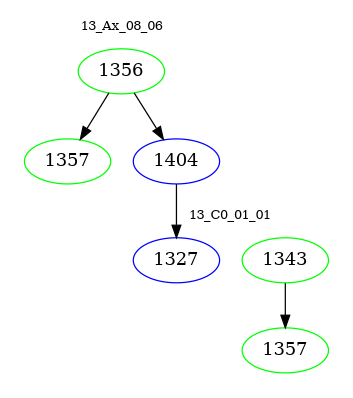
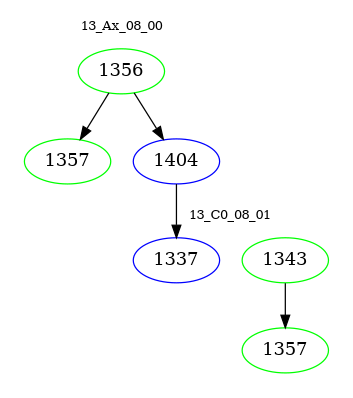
cluster "13_Ax_08_06": label "13_Ax_08_06" -> "13_Ax_08_00"
cluster "13_C0_01_01": label "13_C0_01_01" -> "13_C0_08_01"
node "1327": label "1327" -> "1337"
